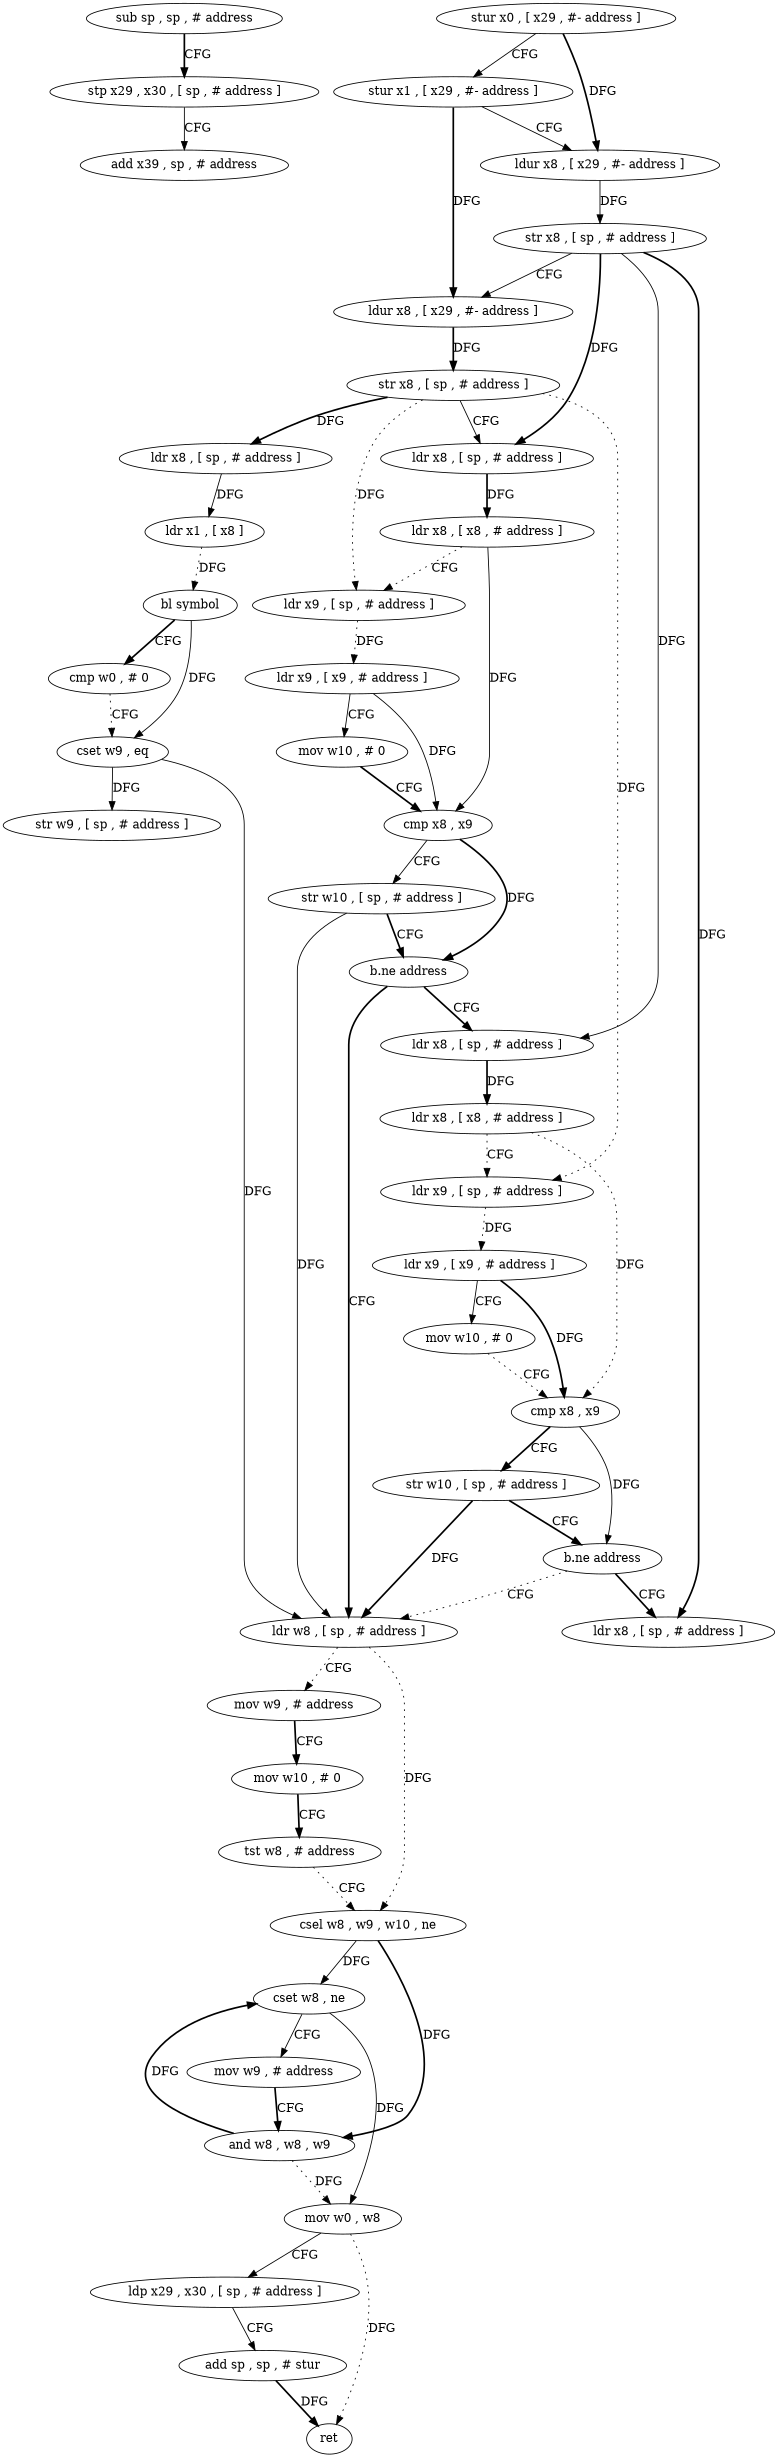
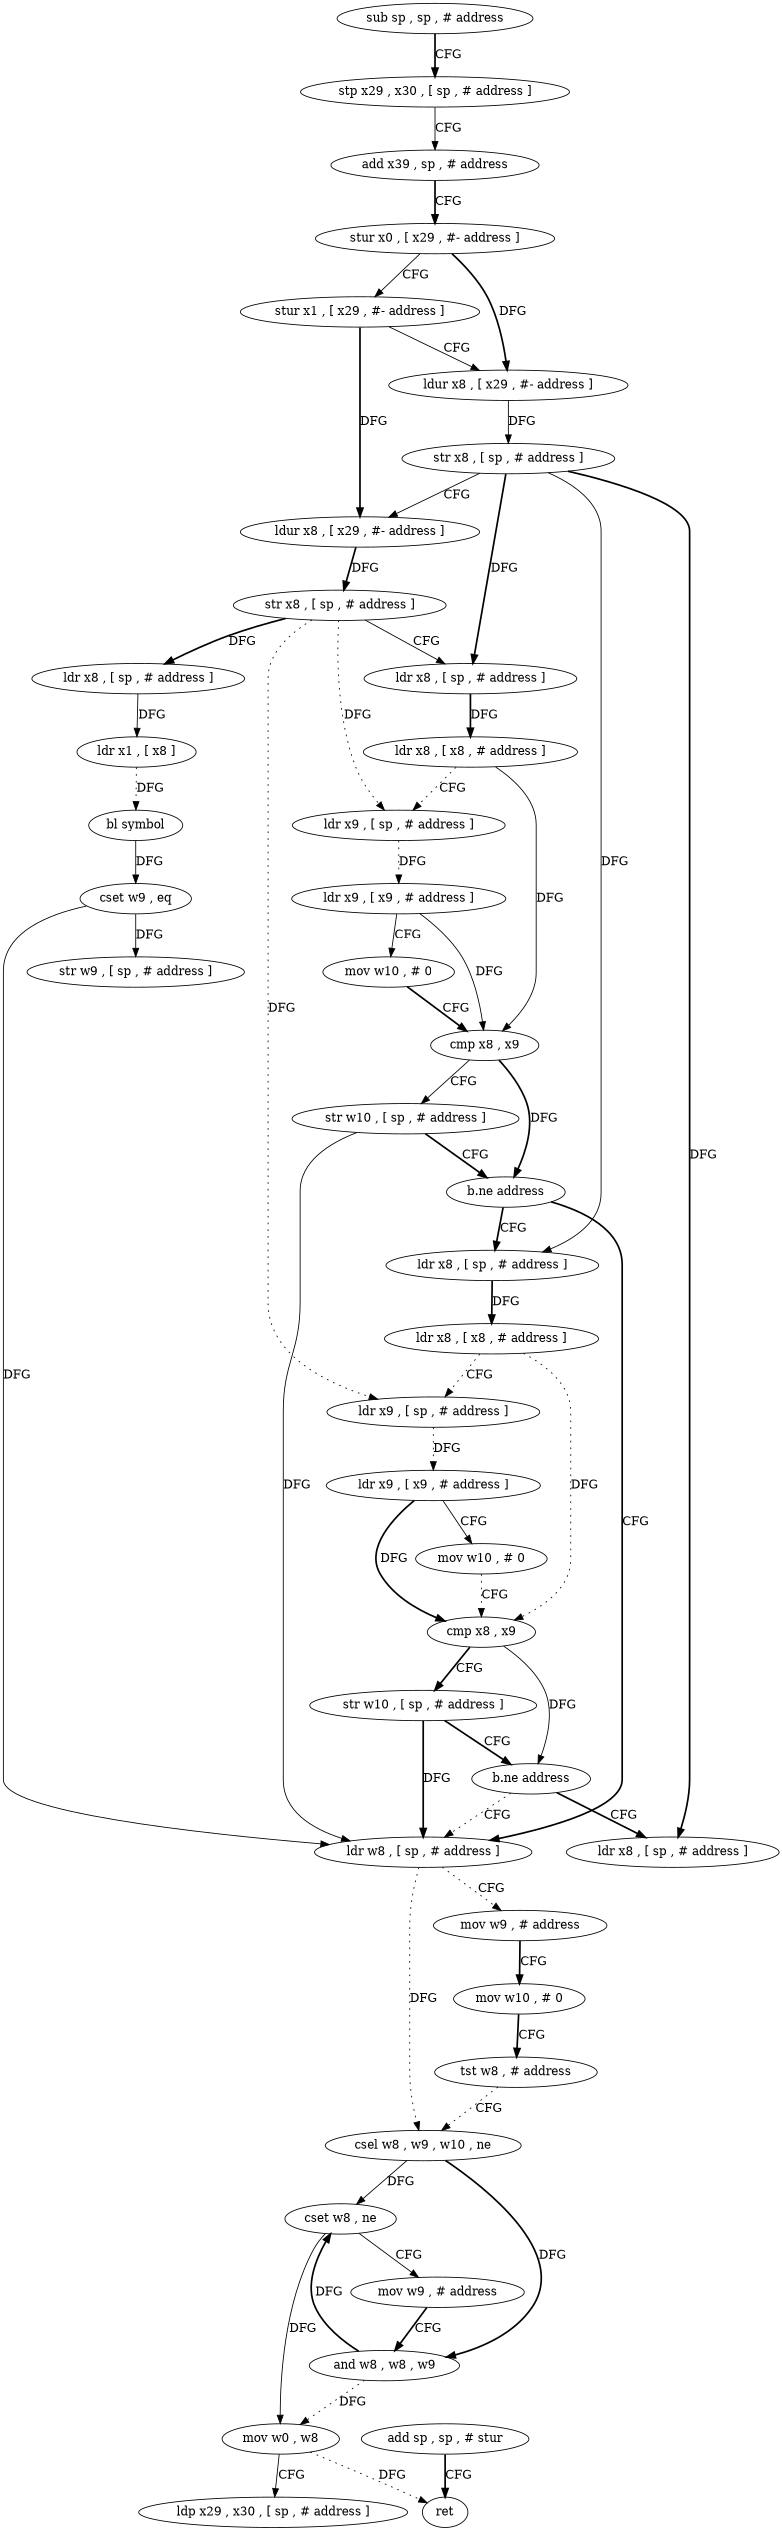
edge "add x39 , sp , # address" -> "stur x0 , [ x29 , #- address ]": added, label "CFG"
node "cmp w0 , # 0": removed
edge "ldp x29 , x30 , [ sp , # address ]" -> "add sp , sp , # stur": removed, label "CFG"
edge "add sp , sp , # stur" -> "ret": label "DFG" -> "CFG"
